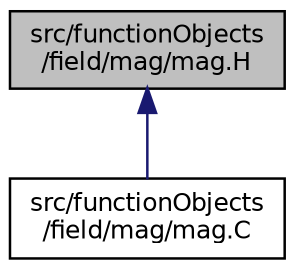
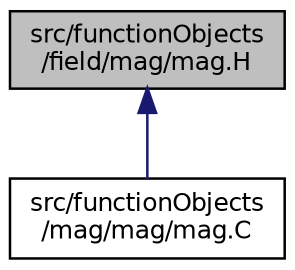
node "src/functionObjects /field/mag/mag.C": label "src/functionObjects /field/mag/mag.C" -> "src/functionObjects /mag/mag/mag.C"
